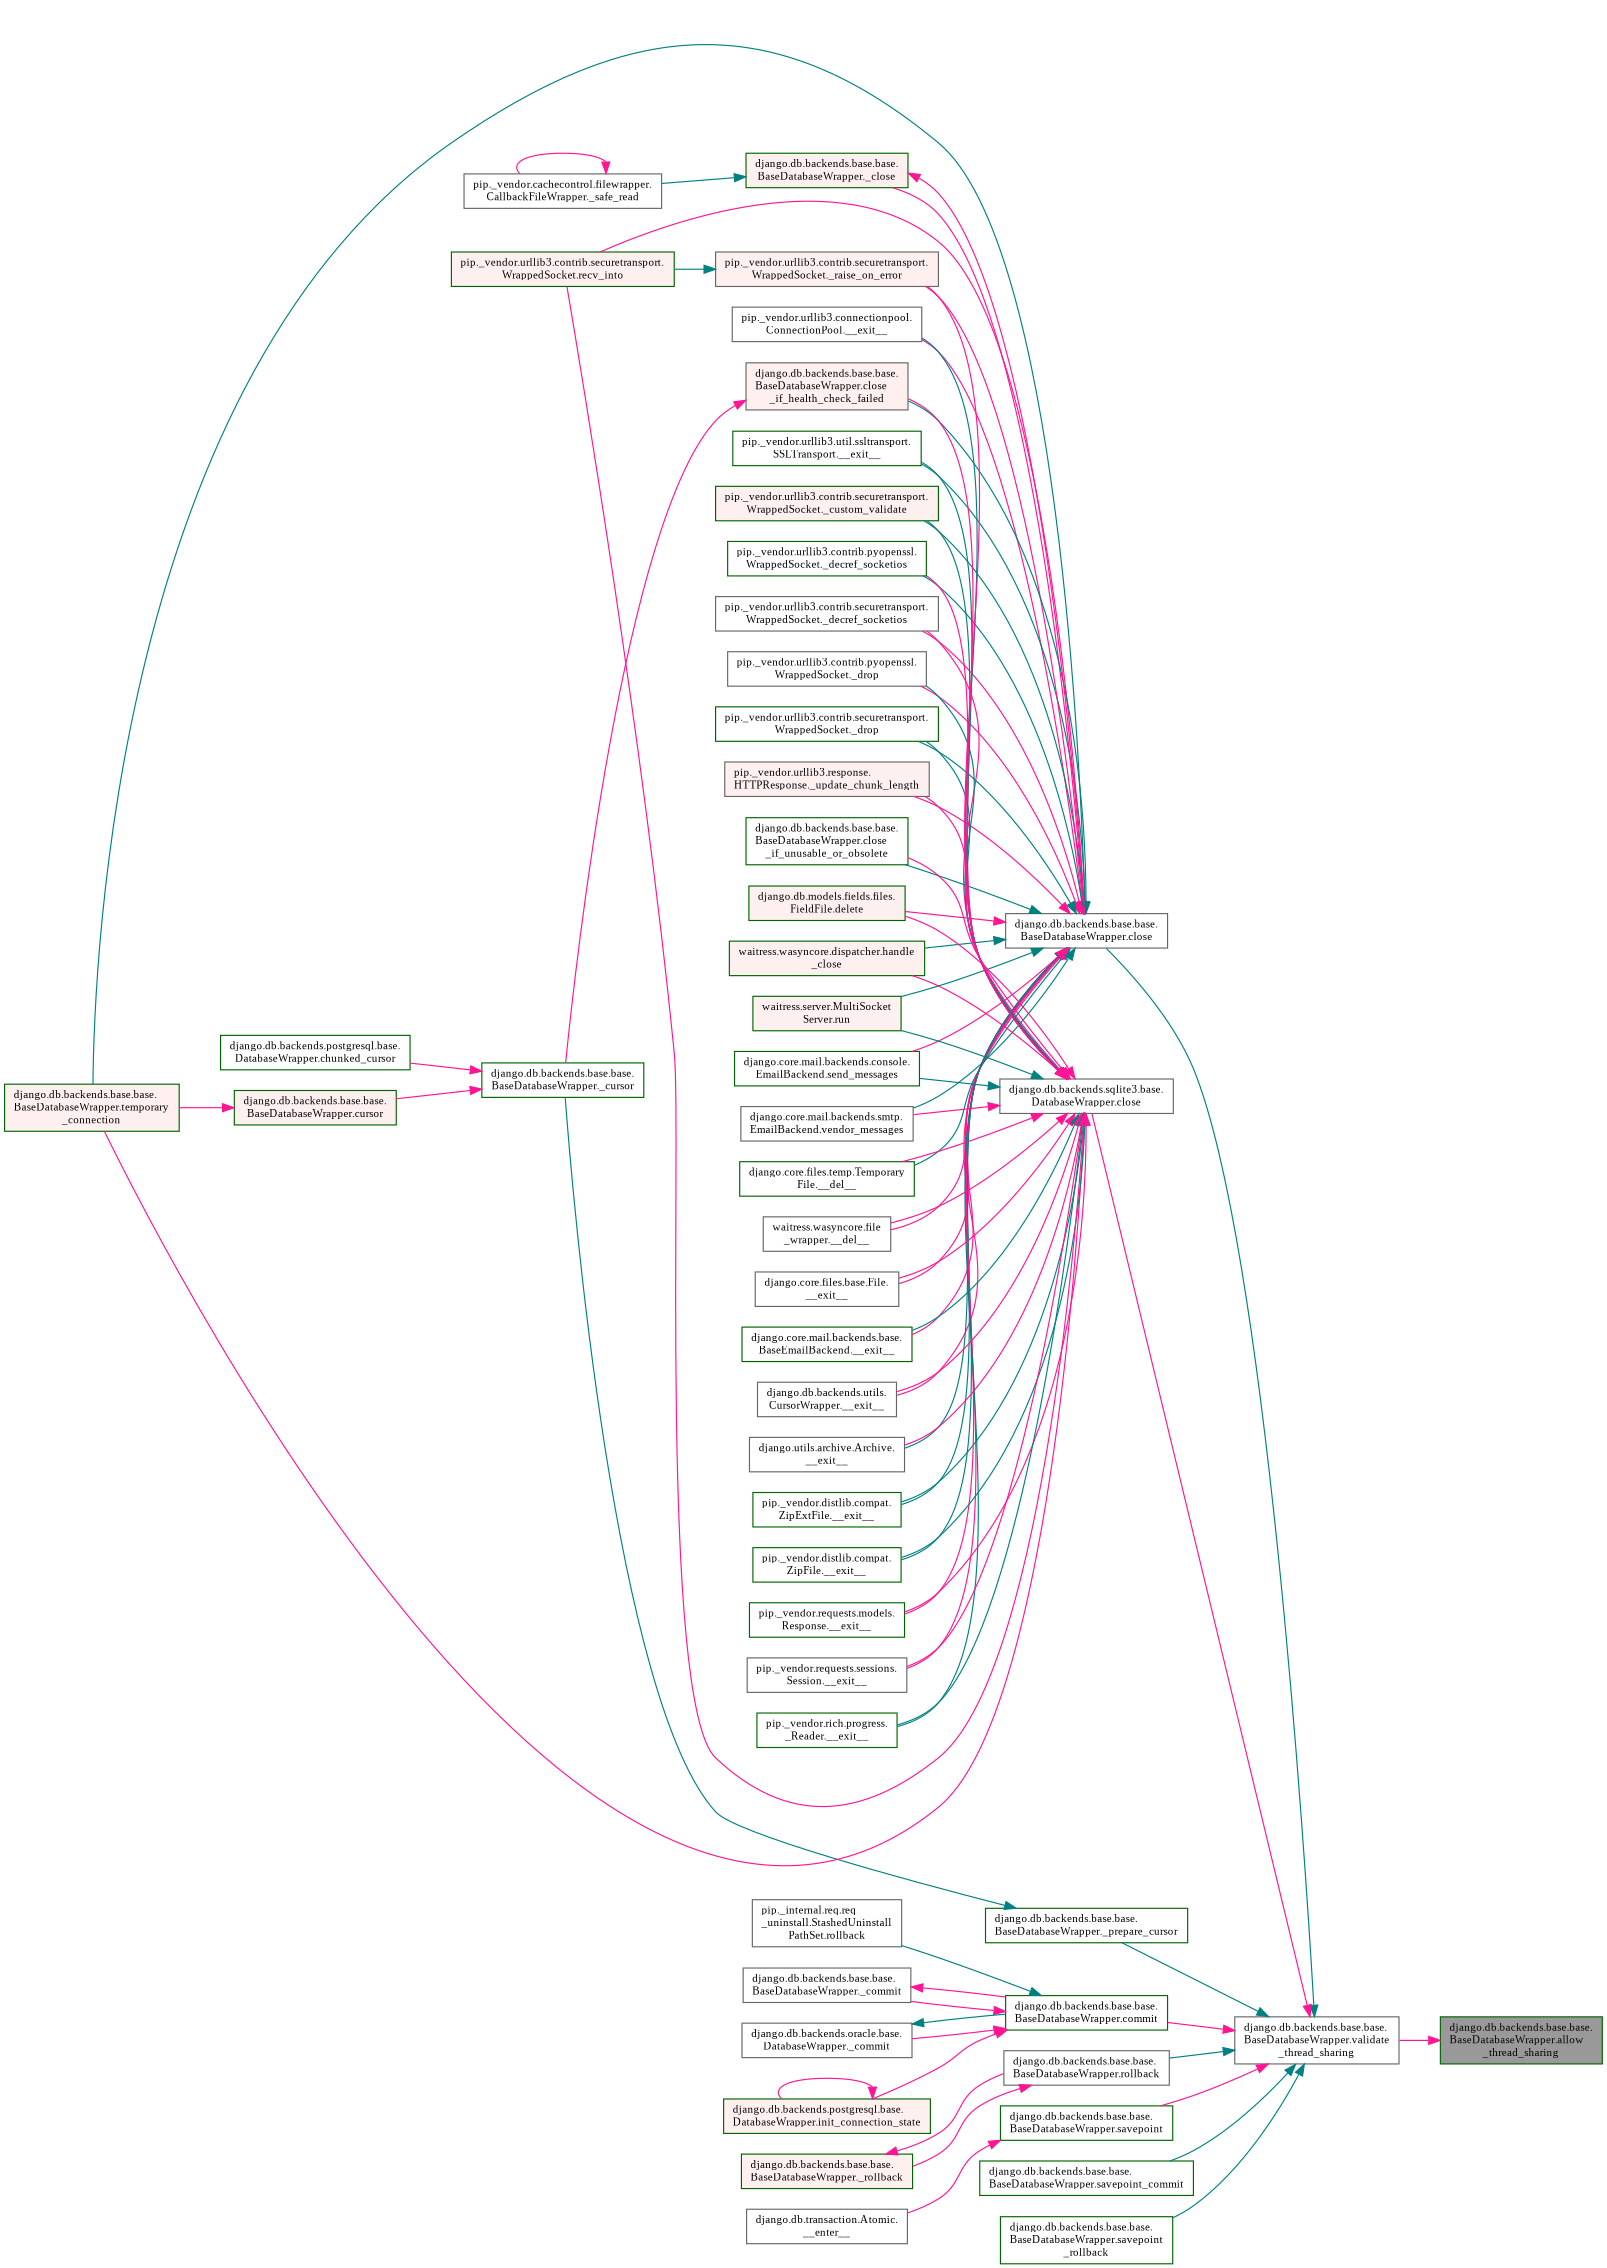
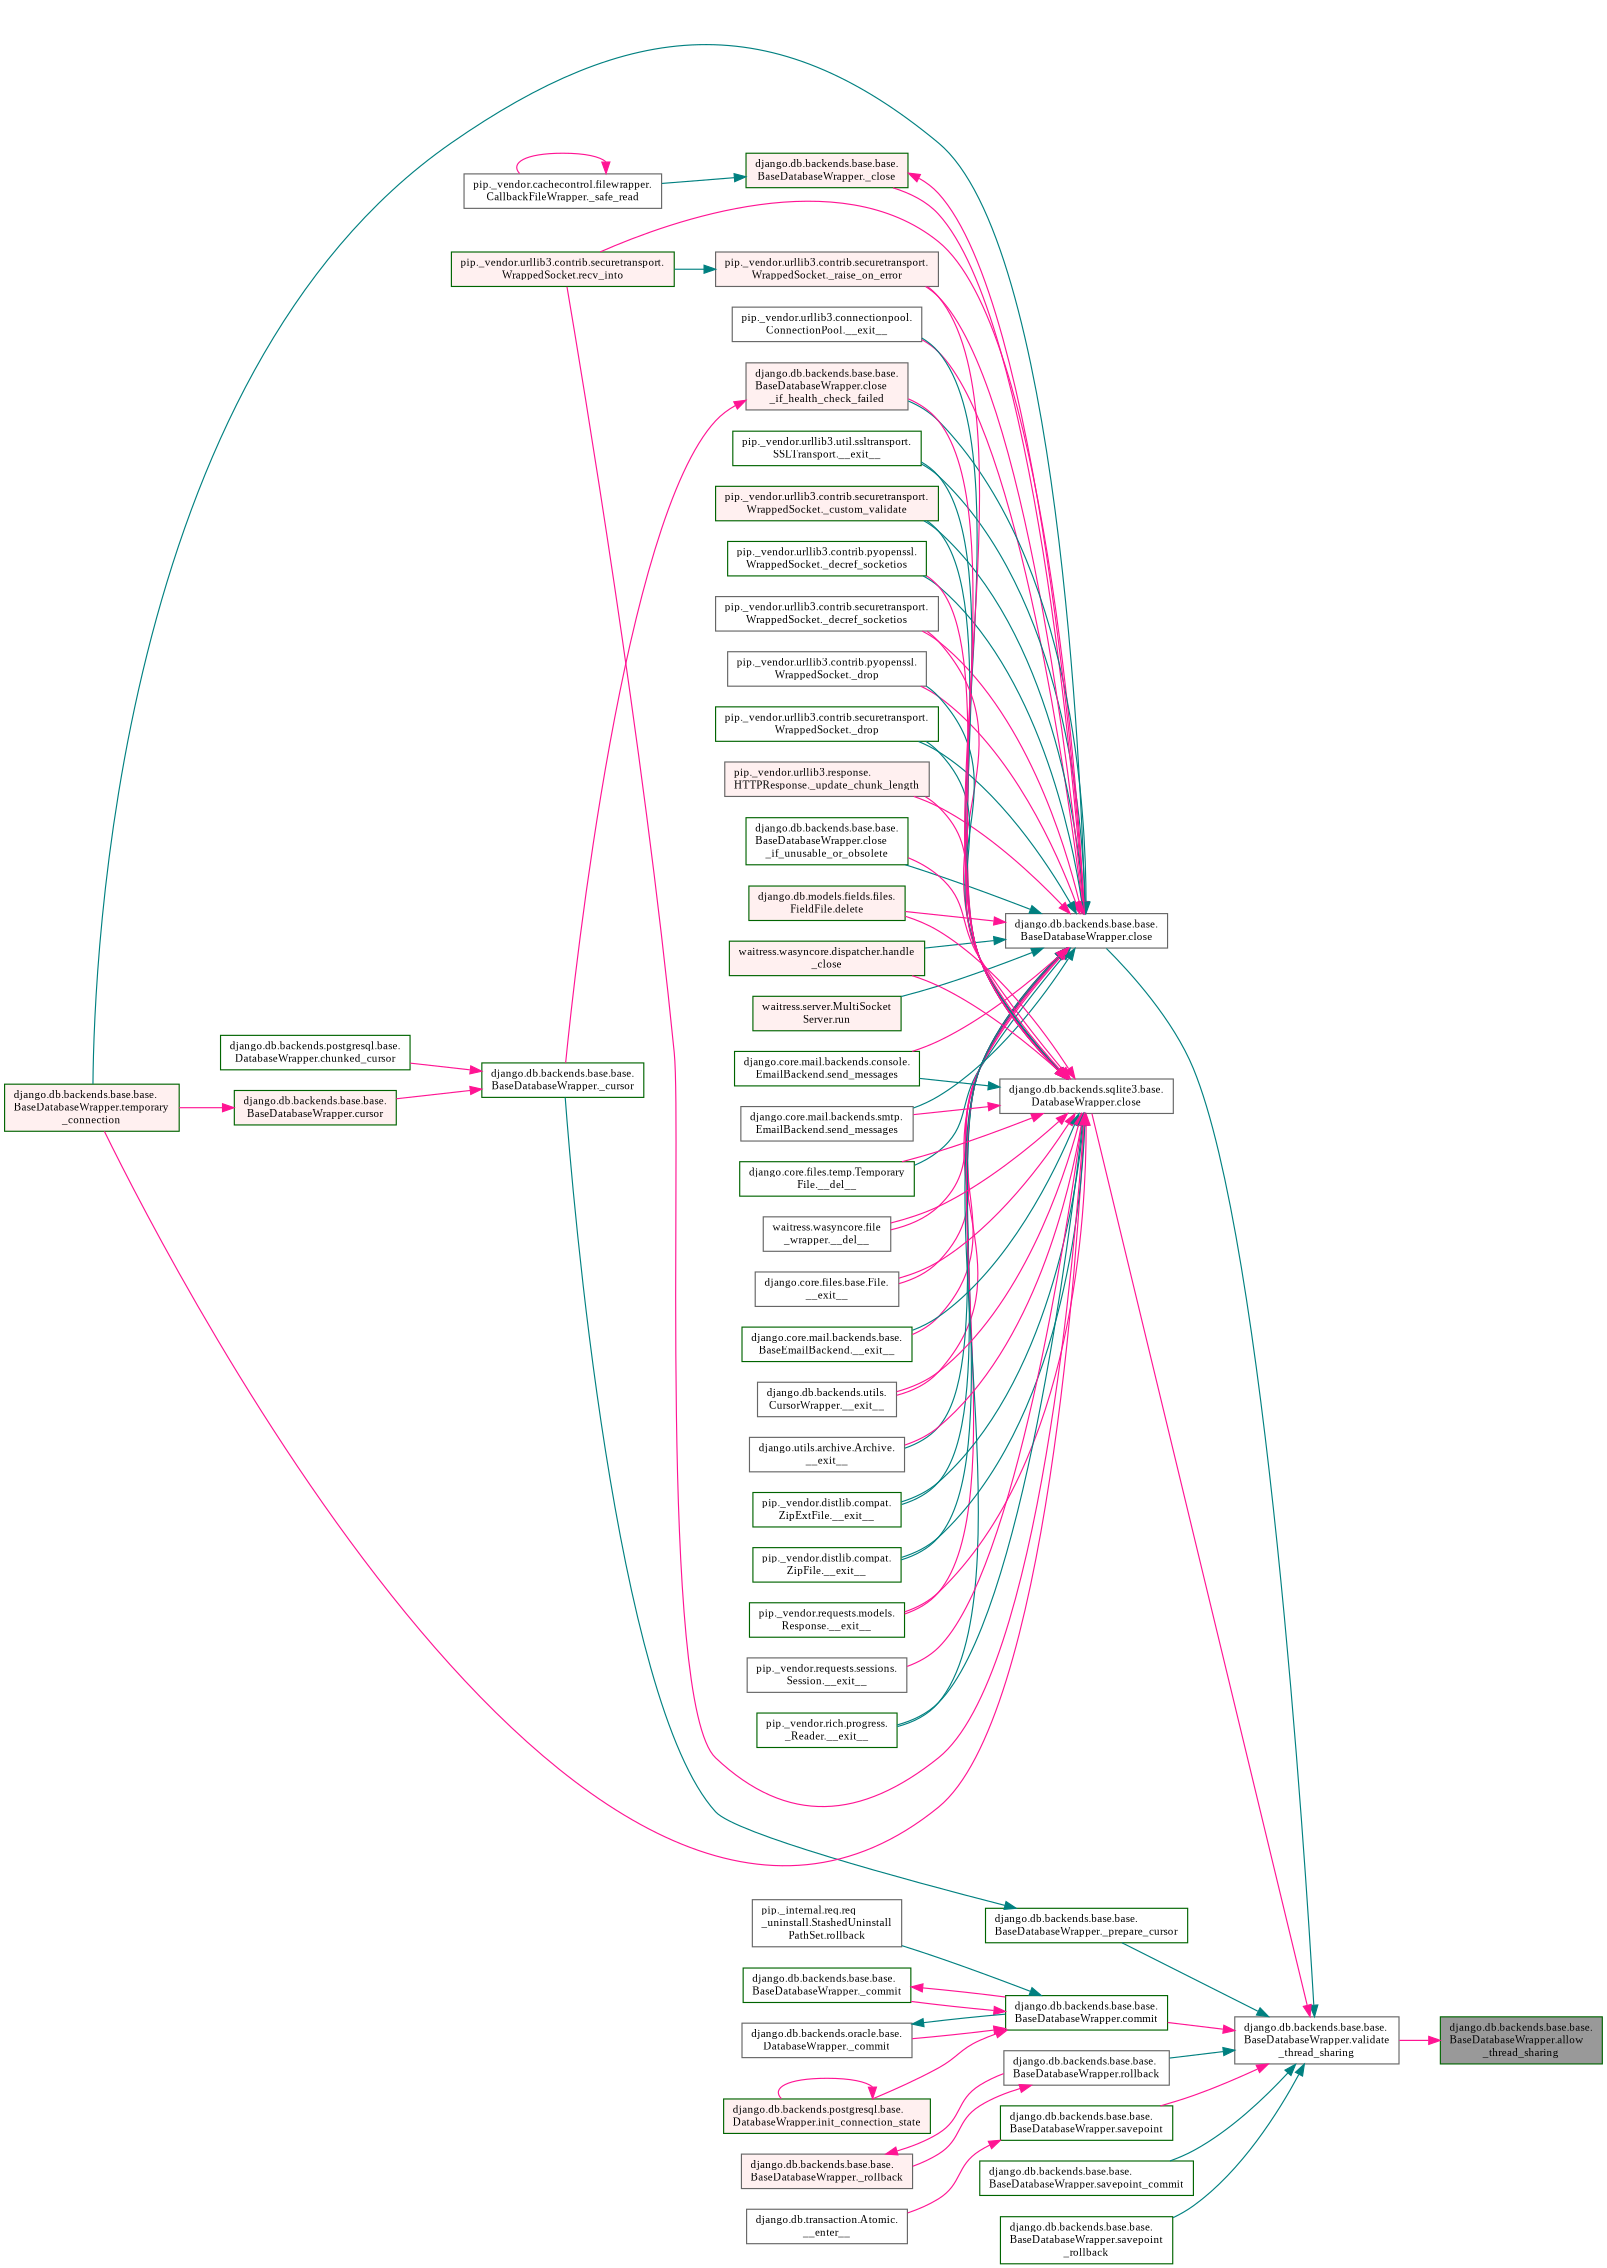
edge "waitress.server.MultiSocket Server.run" -> "django.db.backends.sqlite3.base. DatabaseWrapper.close": removed
node "django.core.mail.backends.smtp. EmailBackend.vendor_messages": label "django.core.mail.backends.smtp. EmailBackend.vendor_messages" -> "django.core.mail.backends.smtp. EmailBackend.send_messages"
edge "pip._vendor.requests.sessions. Session.__exit__" -> "django.db.backends.base.base. BaseDatabaseWrapper.close": removed
node "django.db.backends.base.base. BaseDatabaseWrapper._commit": color gray40 -> darkgreen
node "django.db.backends.base.base. BaseDatabaseWrapper._rollback": color darkgreen -> gray40
